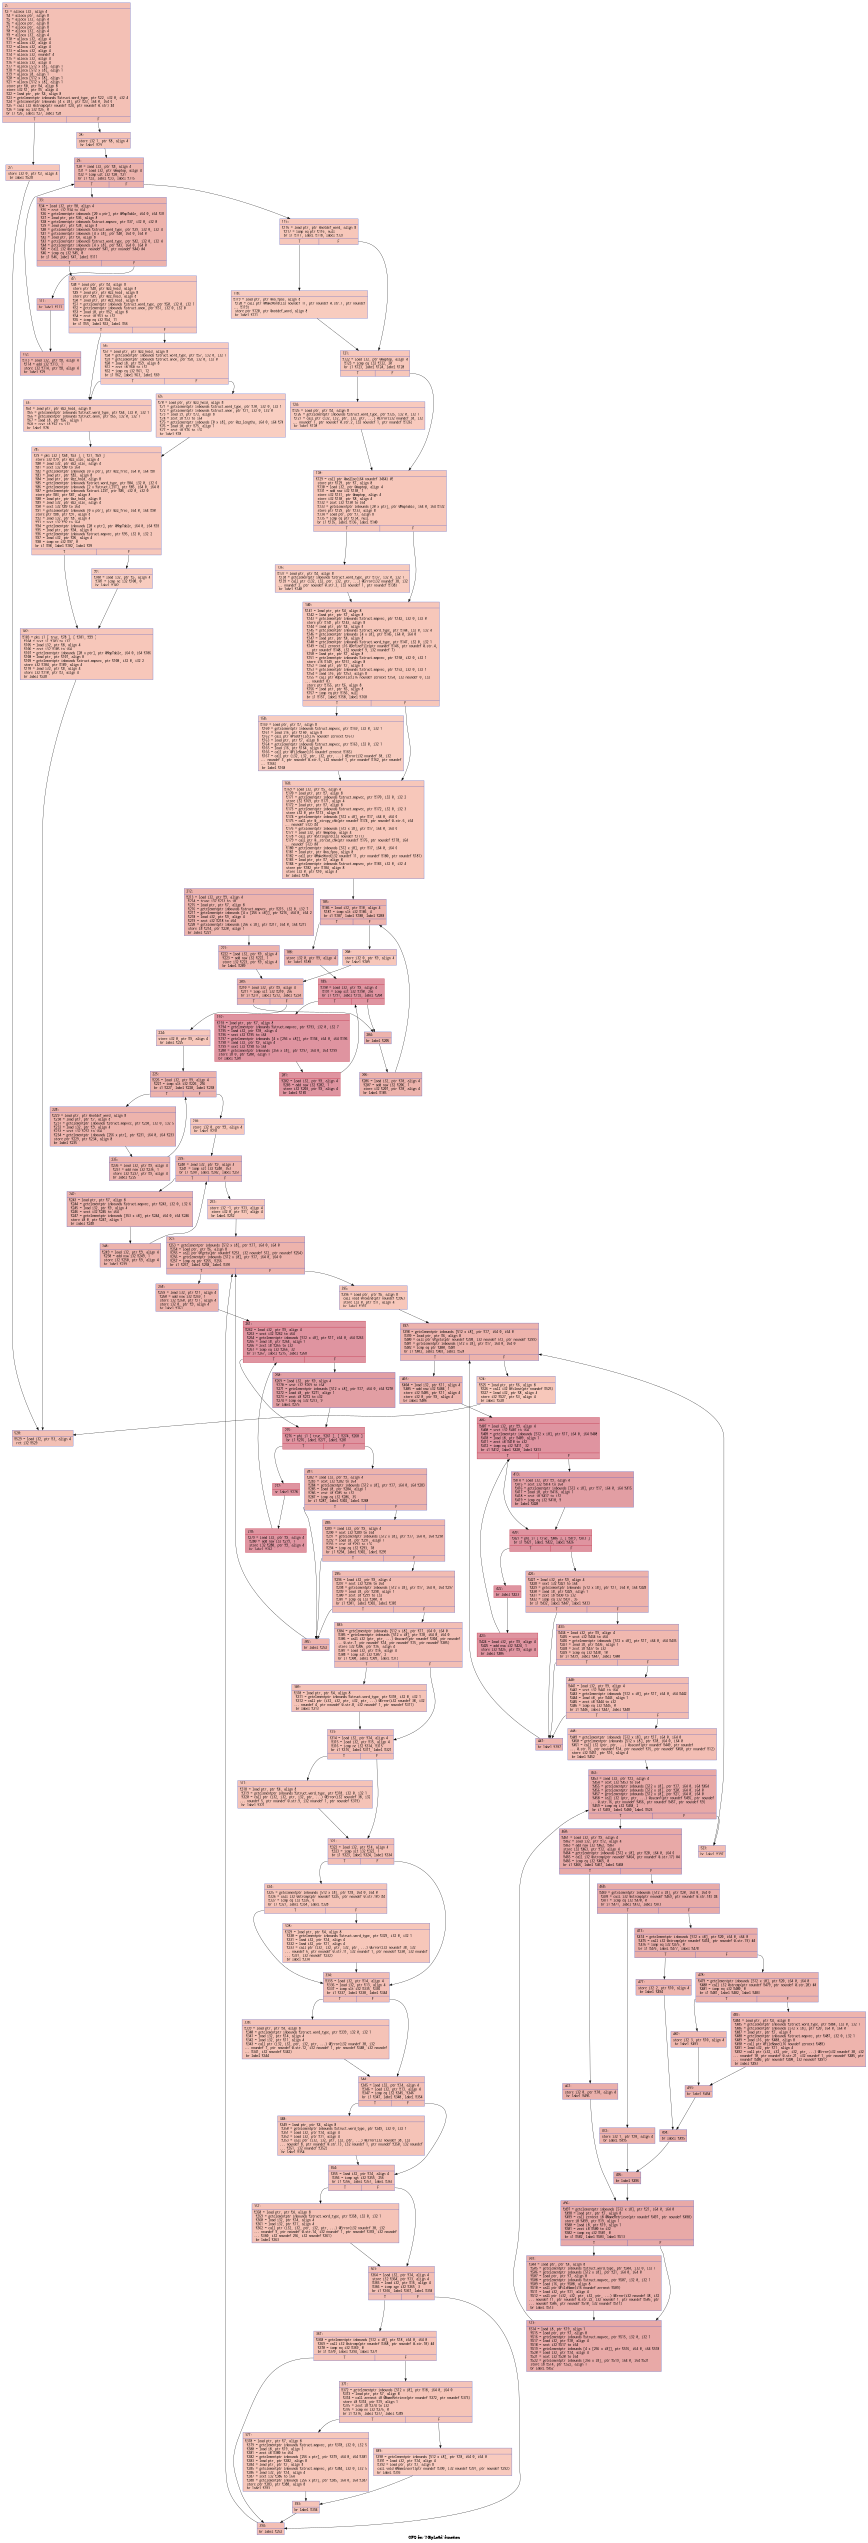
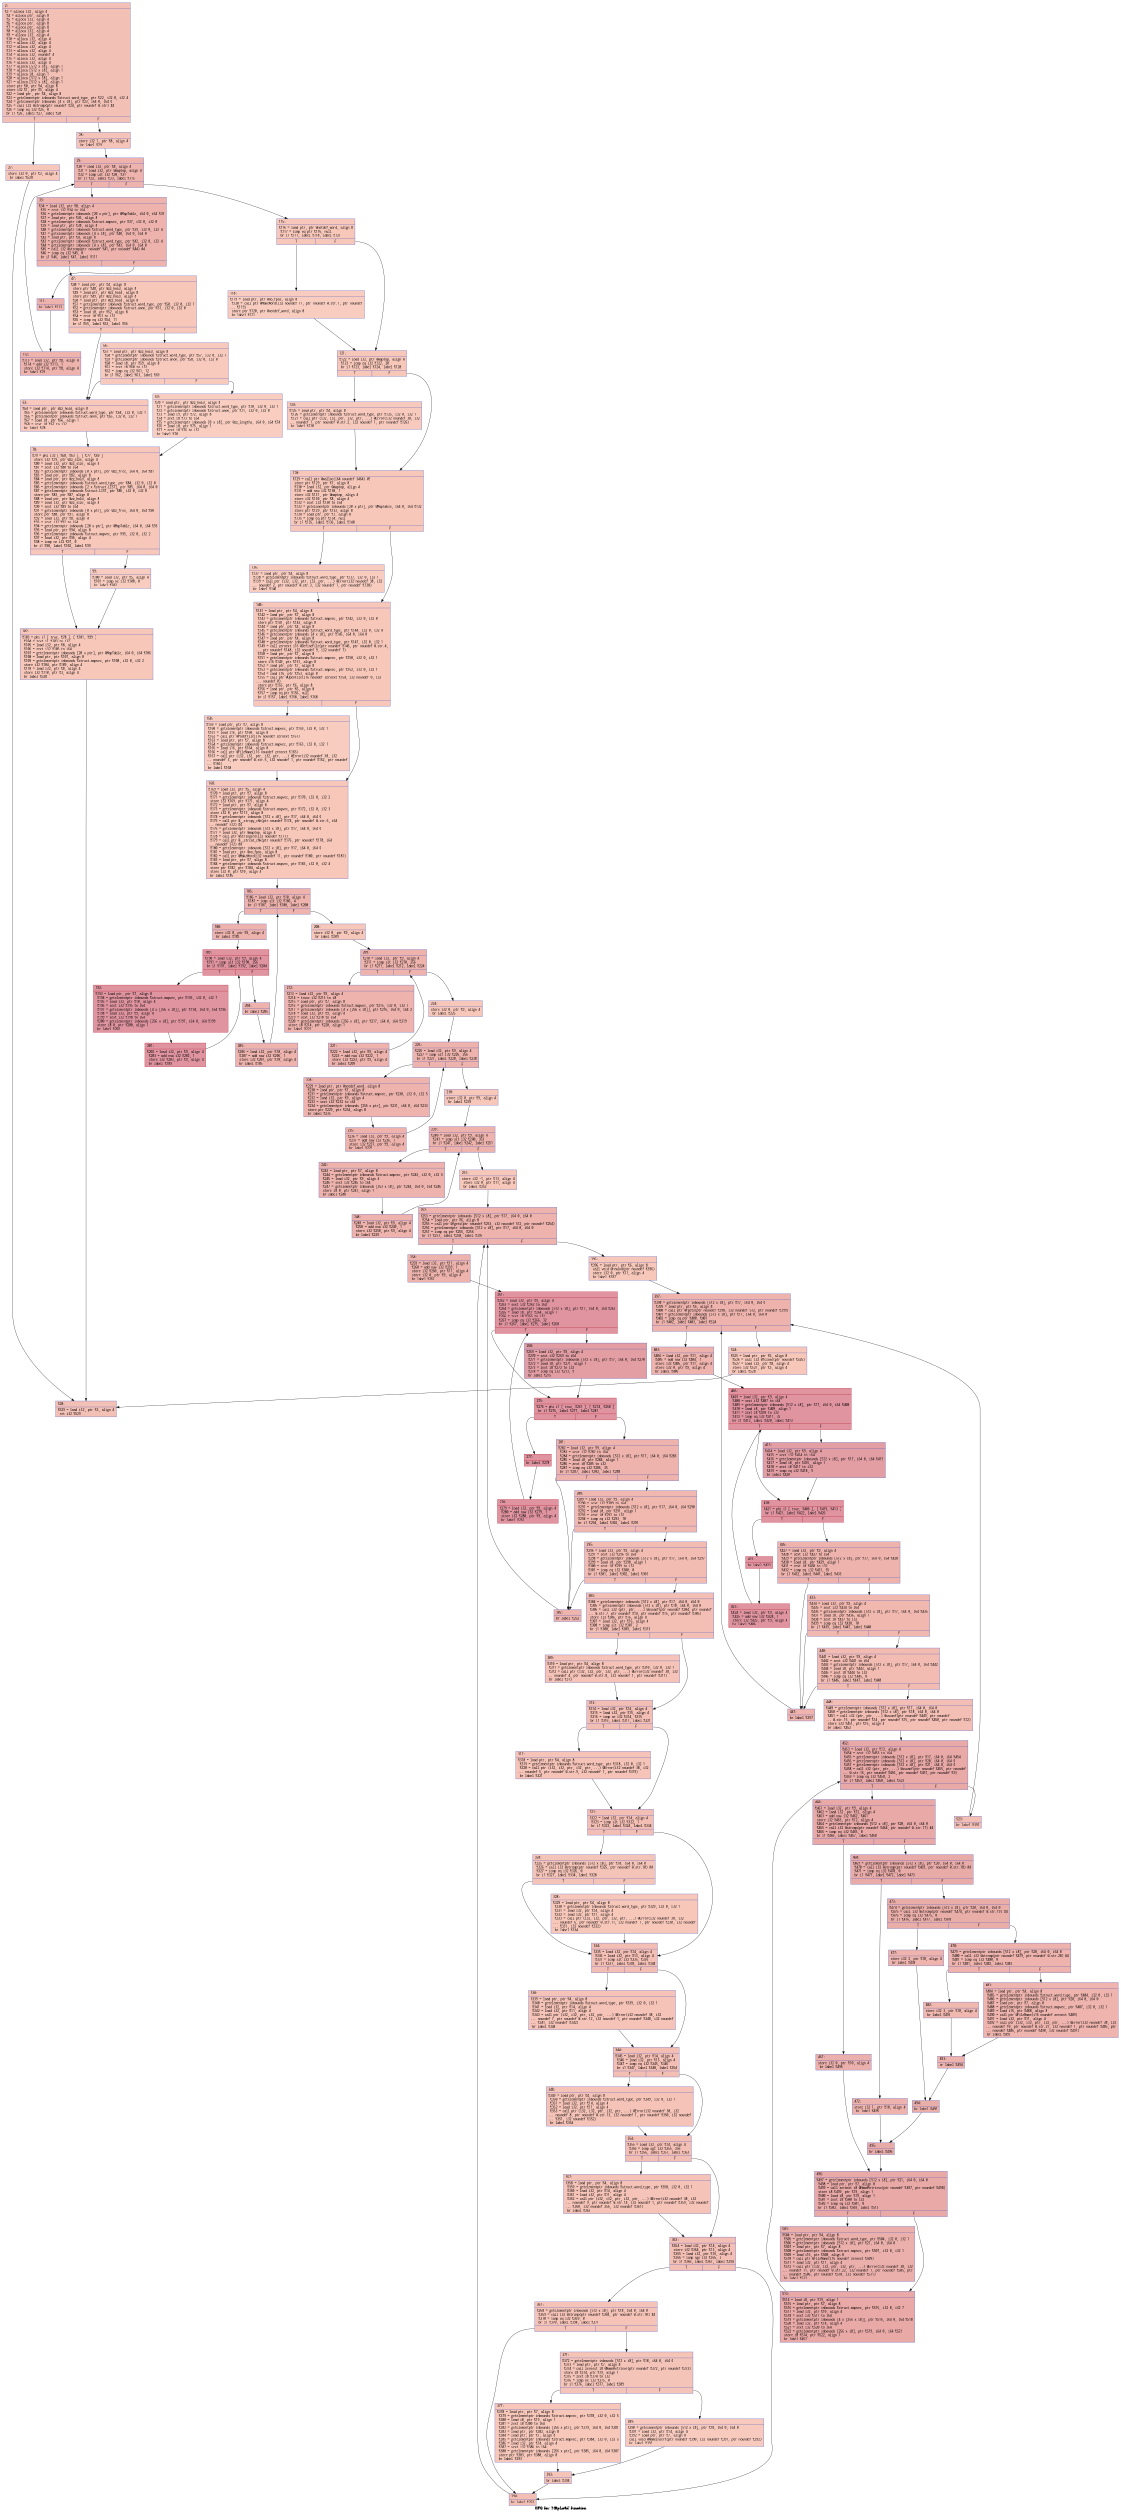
edge "209:" -> "204:": now "209:" -> "212:"
